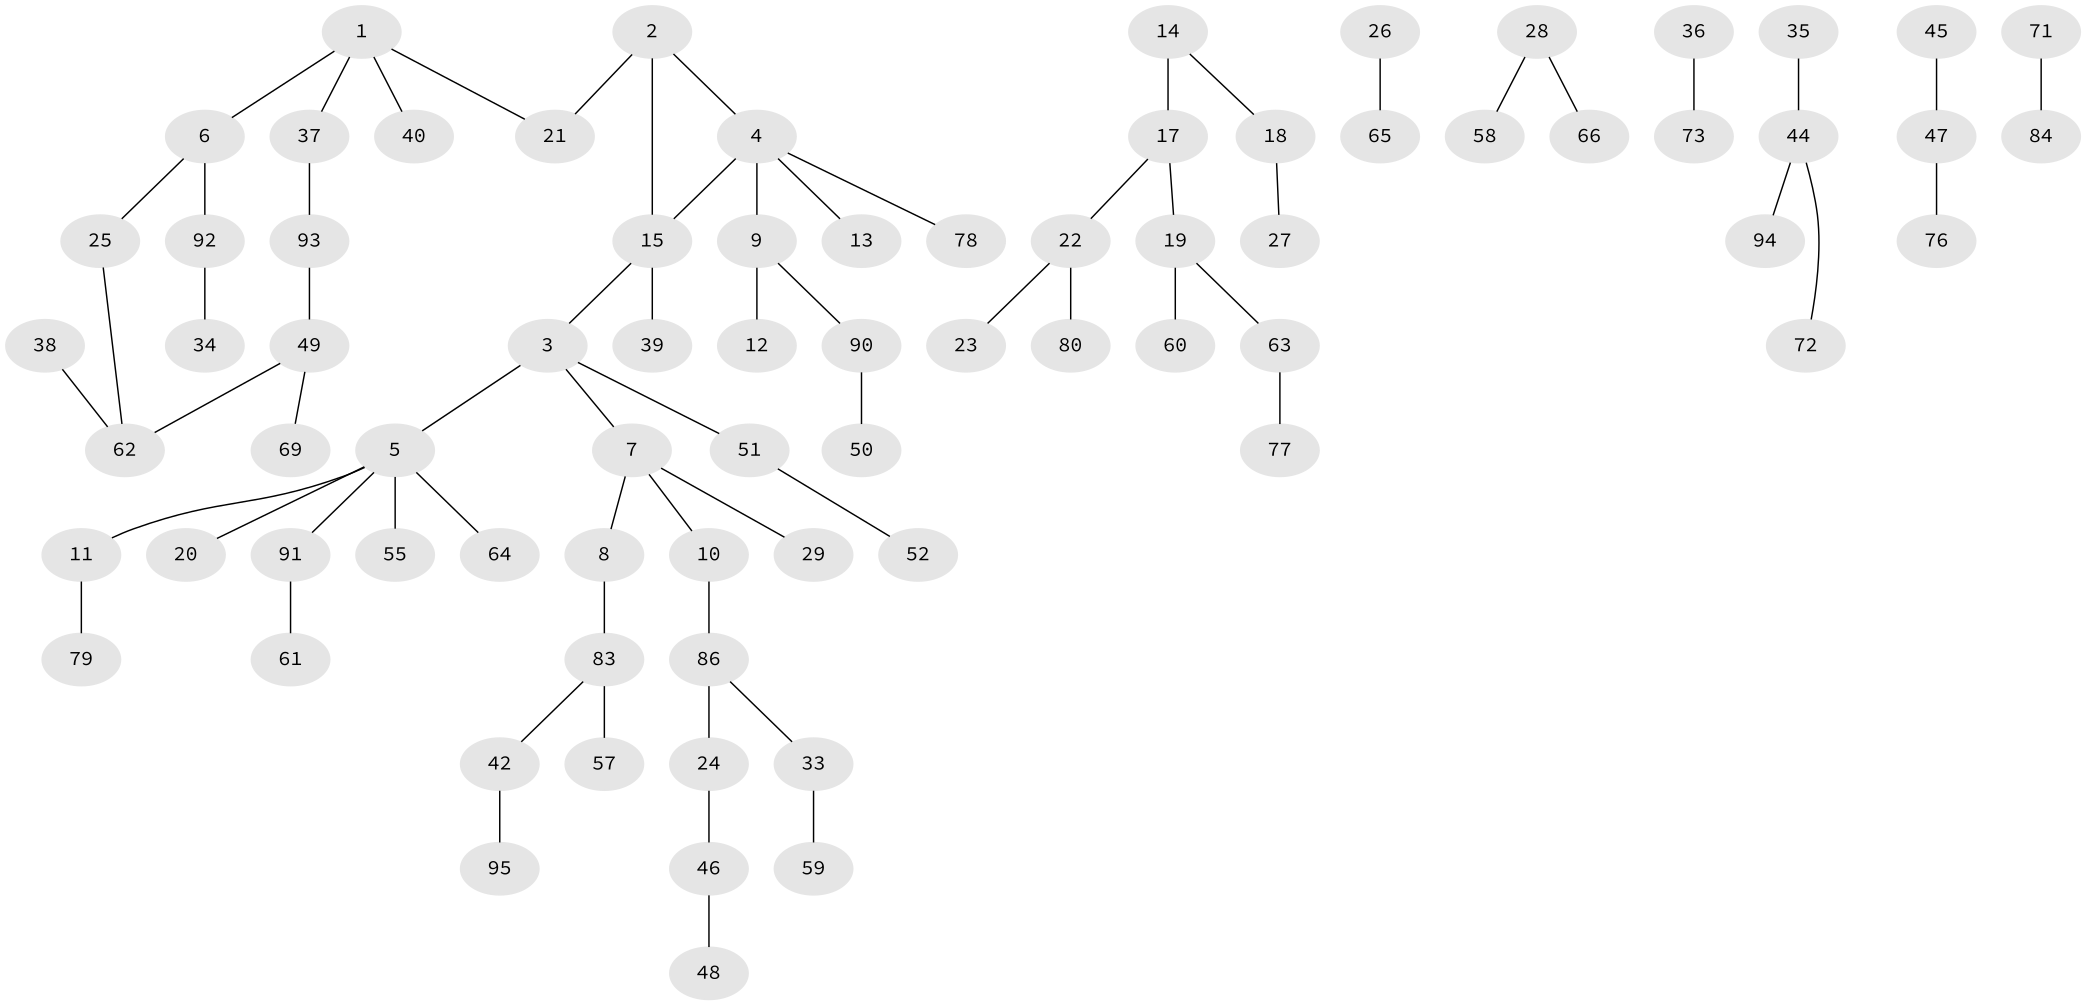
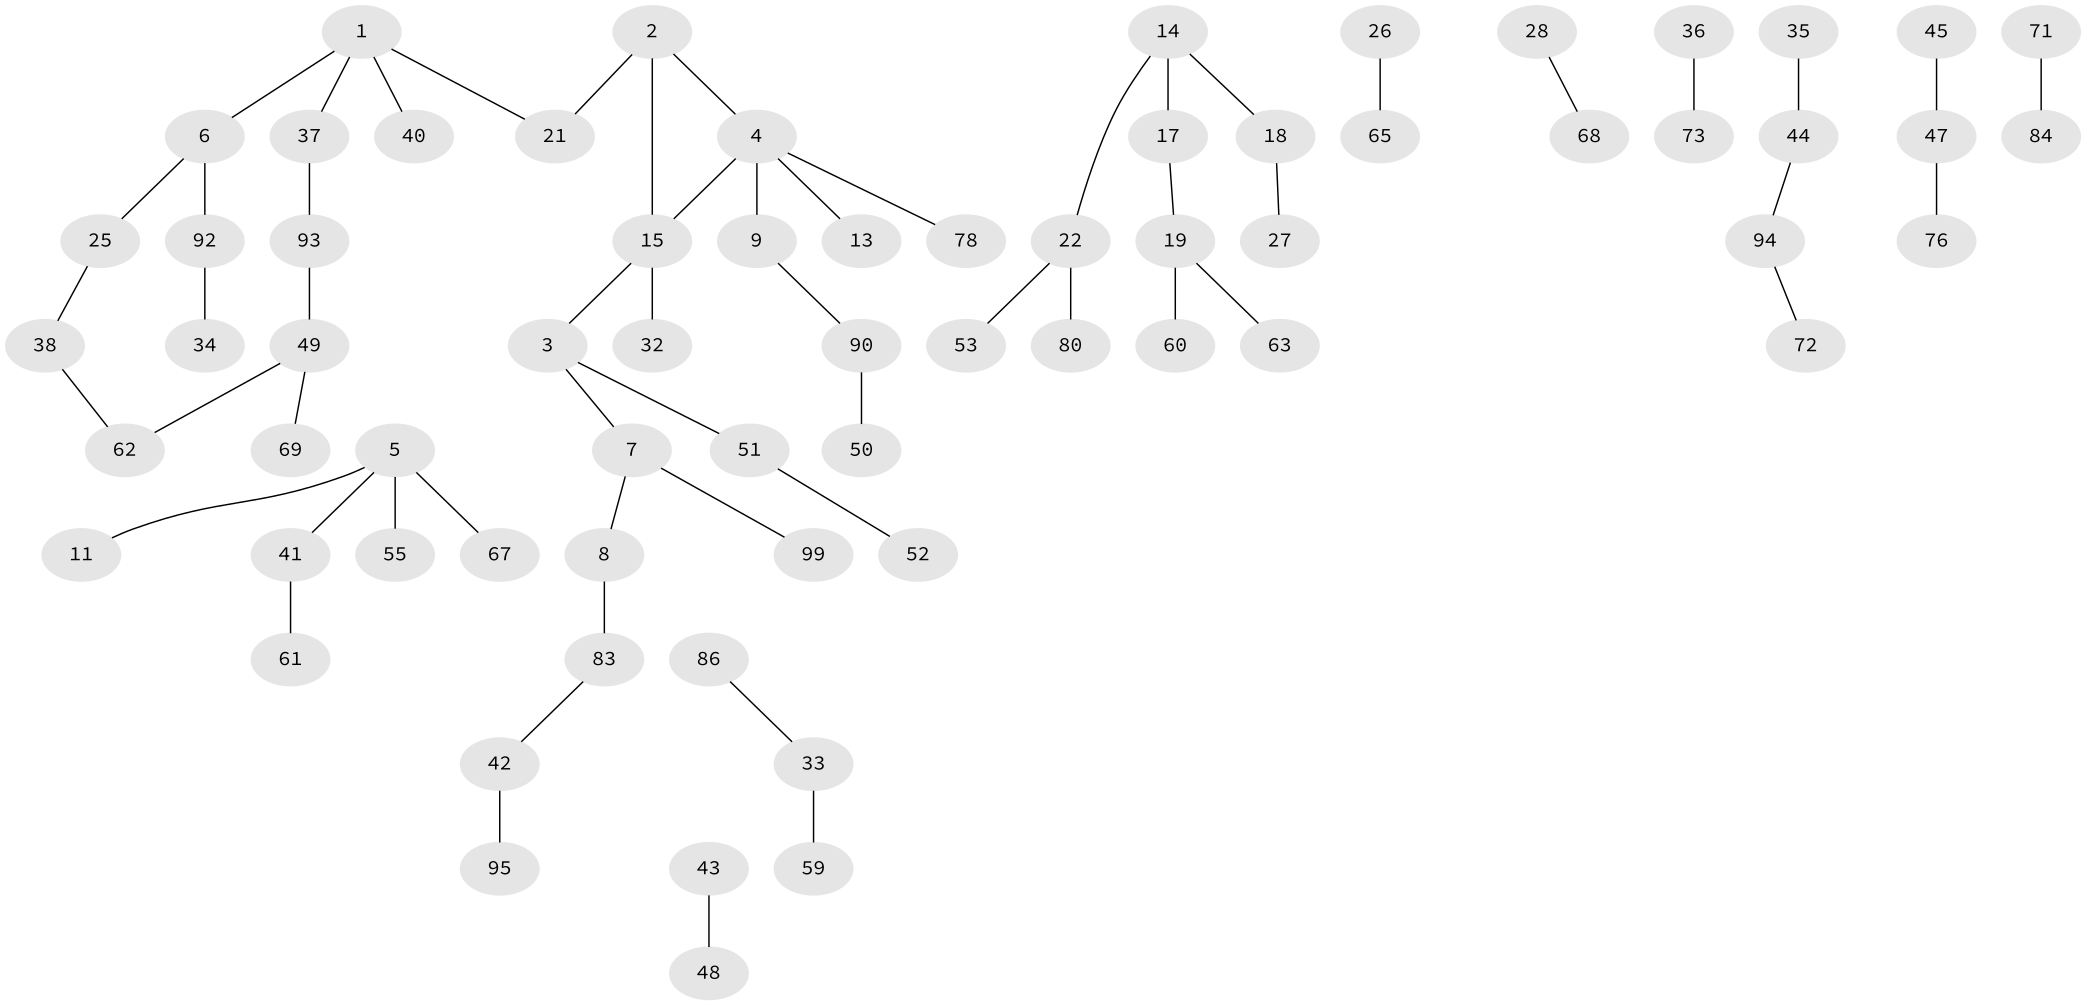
node "58": removed
node "66": label "66" -> "68"
edge "17" -- "22": now "14" -- "22"
edge "44" -- "72": now "94" -- "72"
edge "25" -- "62": now "25" -- "38"
node "39": label "39" -> "32"
node "12": removed
node "23": label "23" -> "53"
edge "3" -- "5": removed
node "77": removed
node "20": removed
node "91": label "91" -> "41"
node "64": label "64" -> "67"
node "10": removed
node "29": label "29" -> "99"
node "79": removed
node "57": removed
node "24": removed
node "46": label "46" -> "43"
